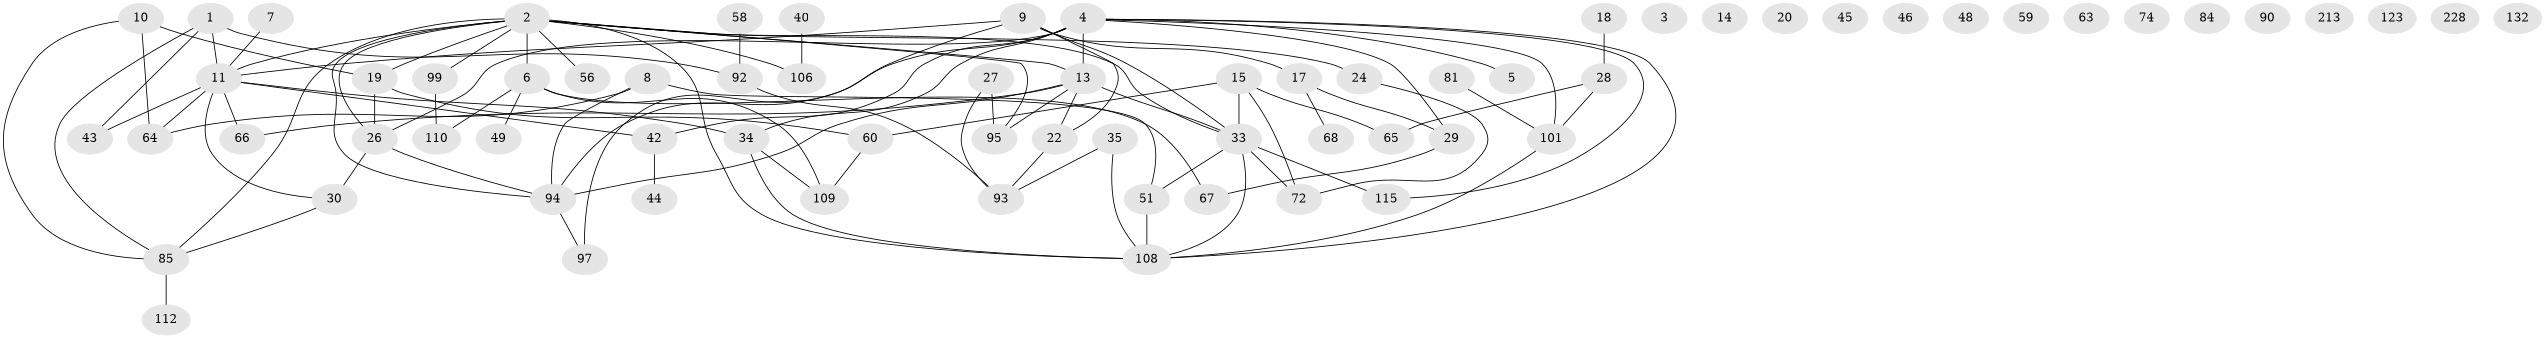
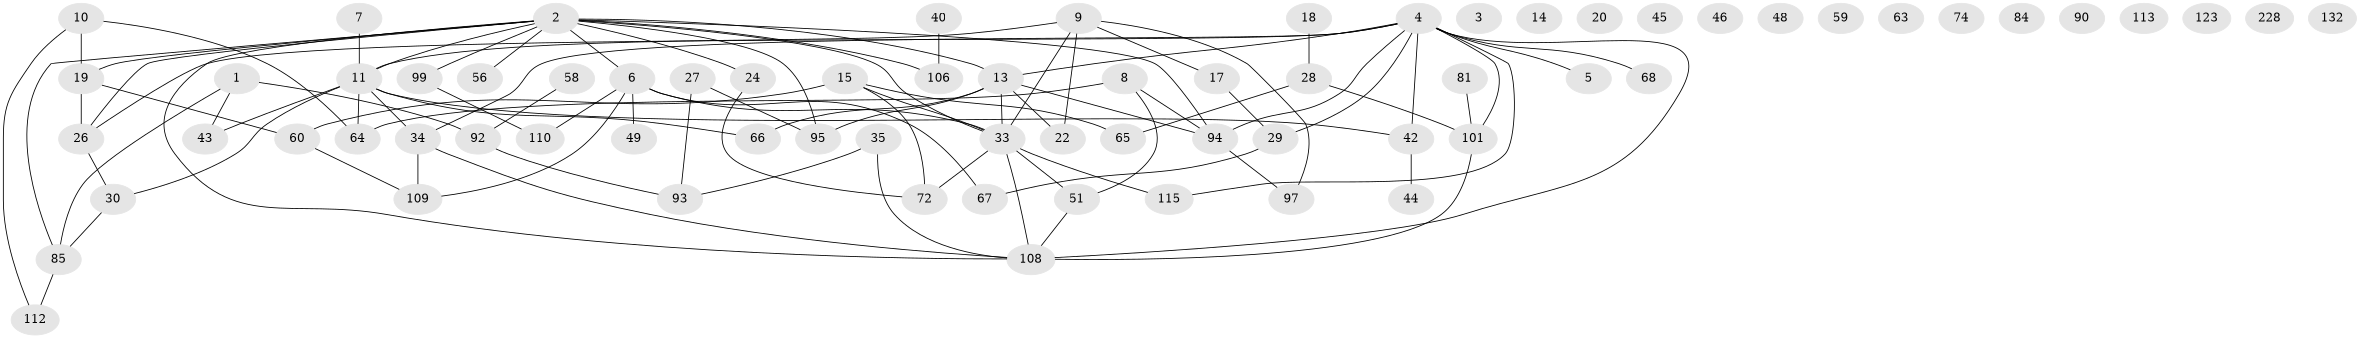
node "213": label "213" -> "113"
edge "1" -- "11": removed
edge "17" -- "68": now "4" -- "68"
edge "6" -- "33": added
edge "10" -- "85": now "10" -- "112"
edge "22" -- "93": removed
edge "26" -- "94": removed
